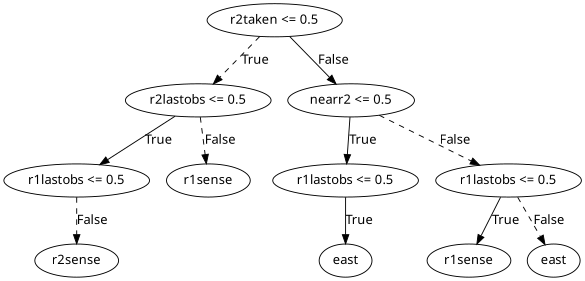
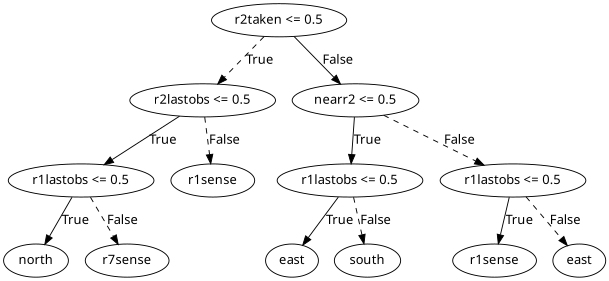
node "north": added
node "r2sense": label "r2sense" -> "r7sense"
node "south": added
